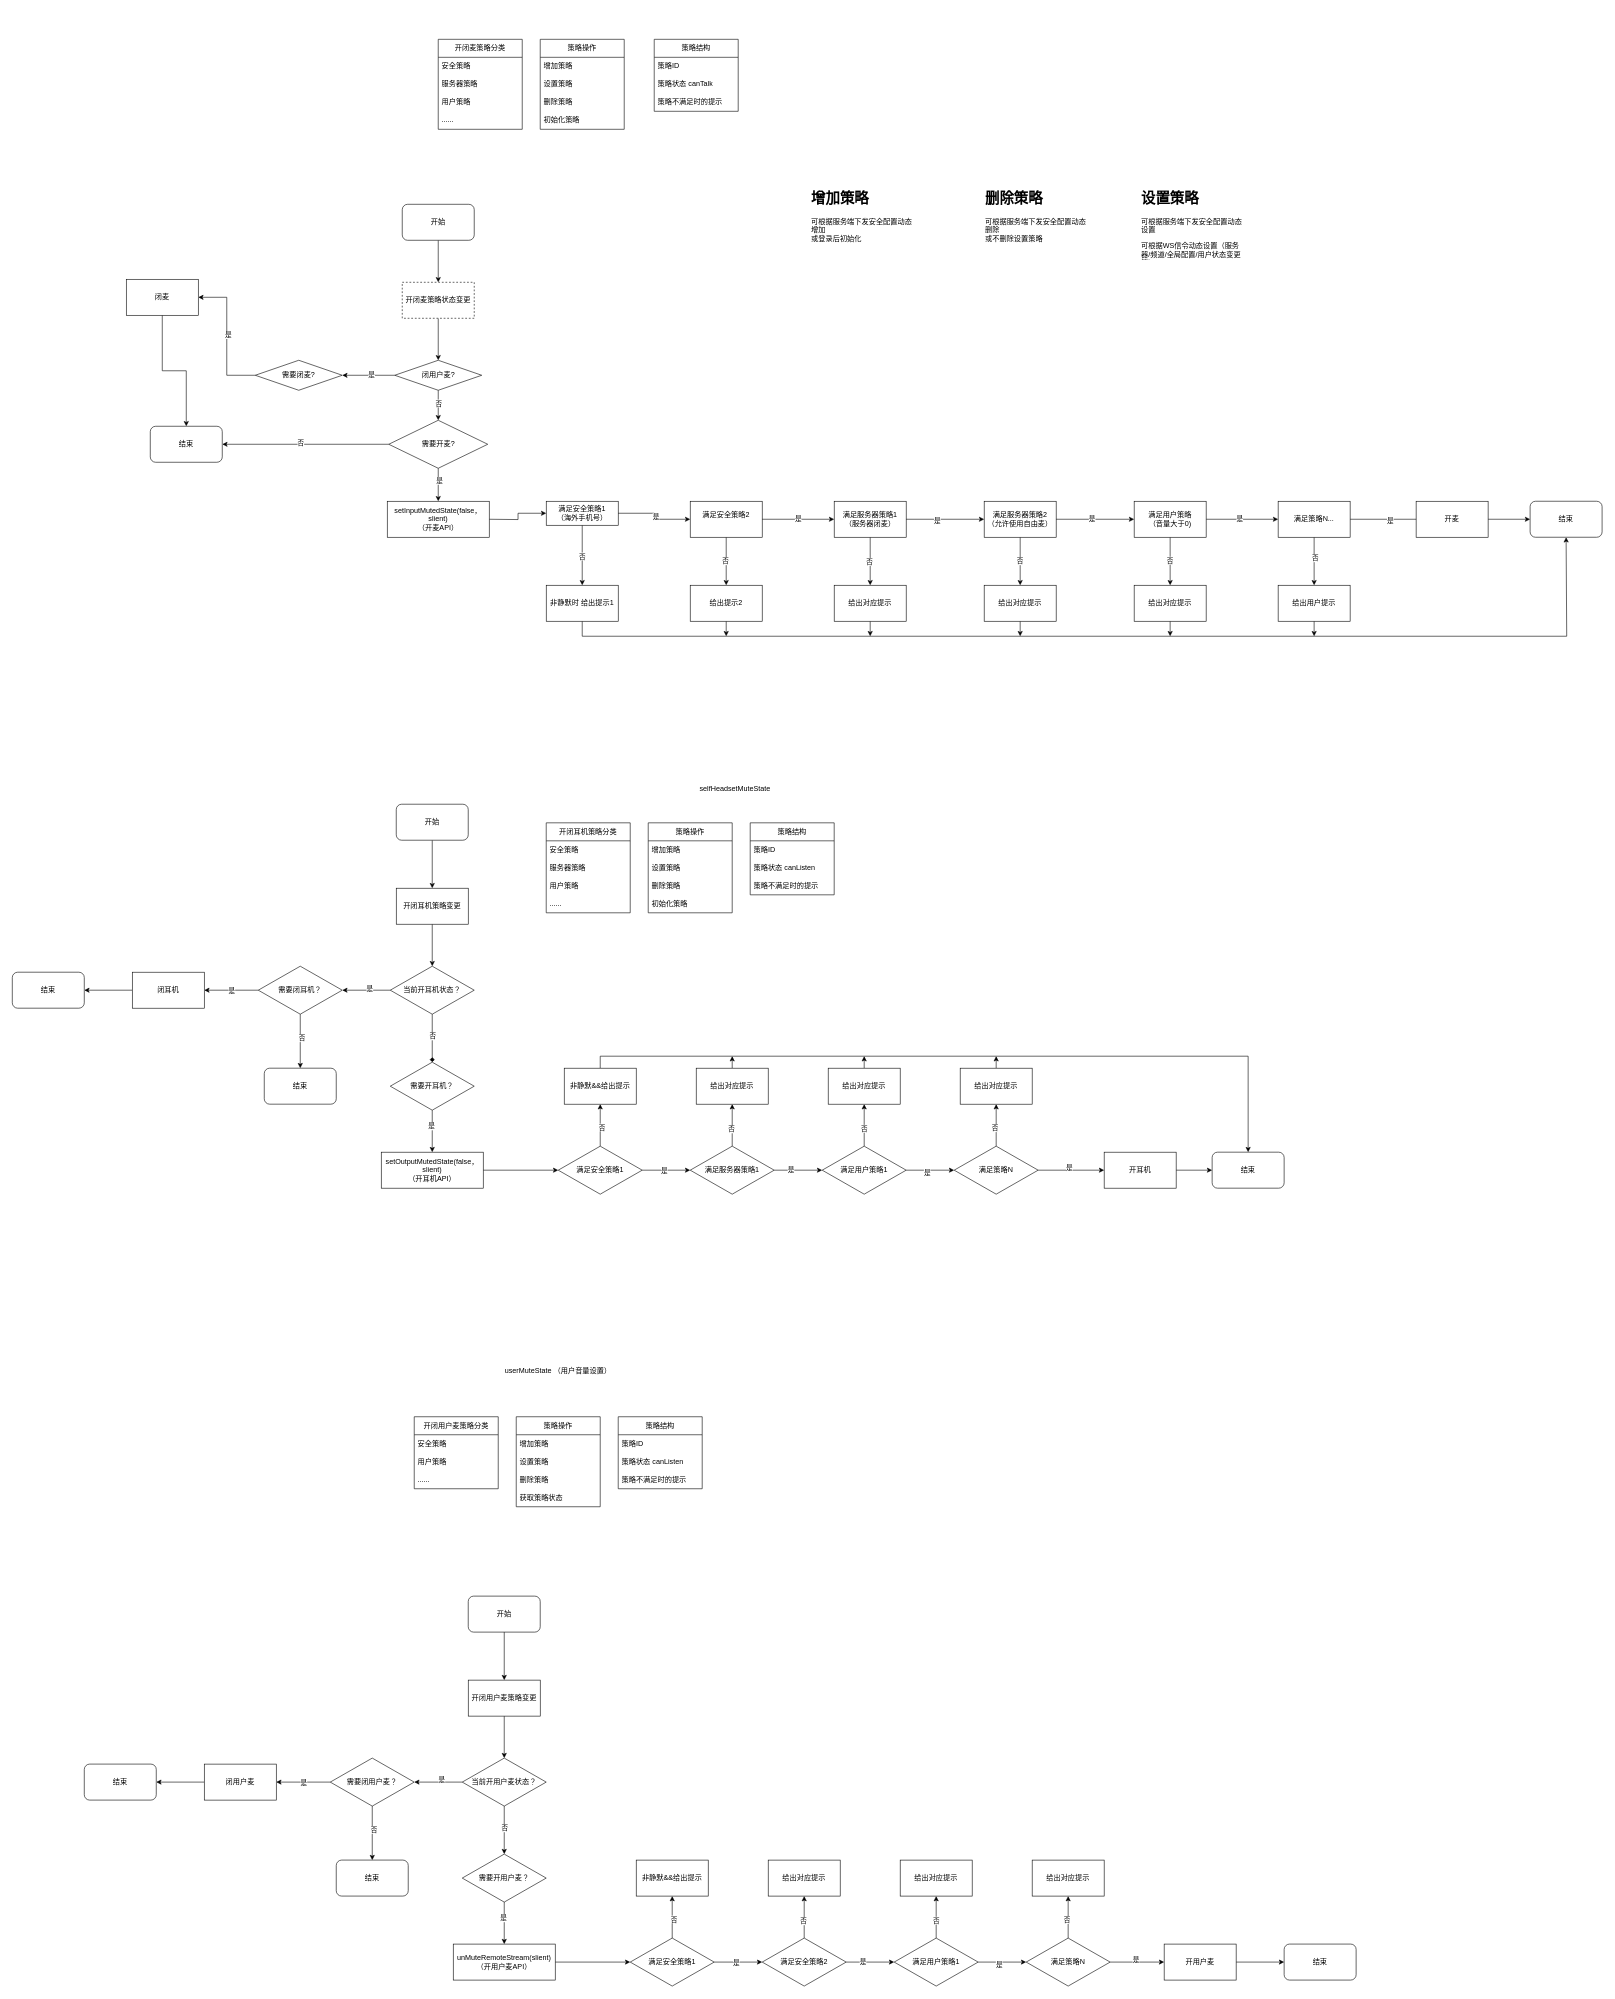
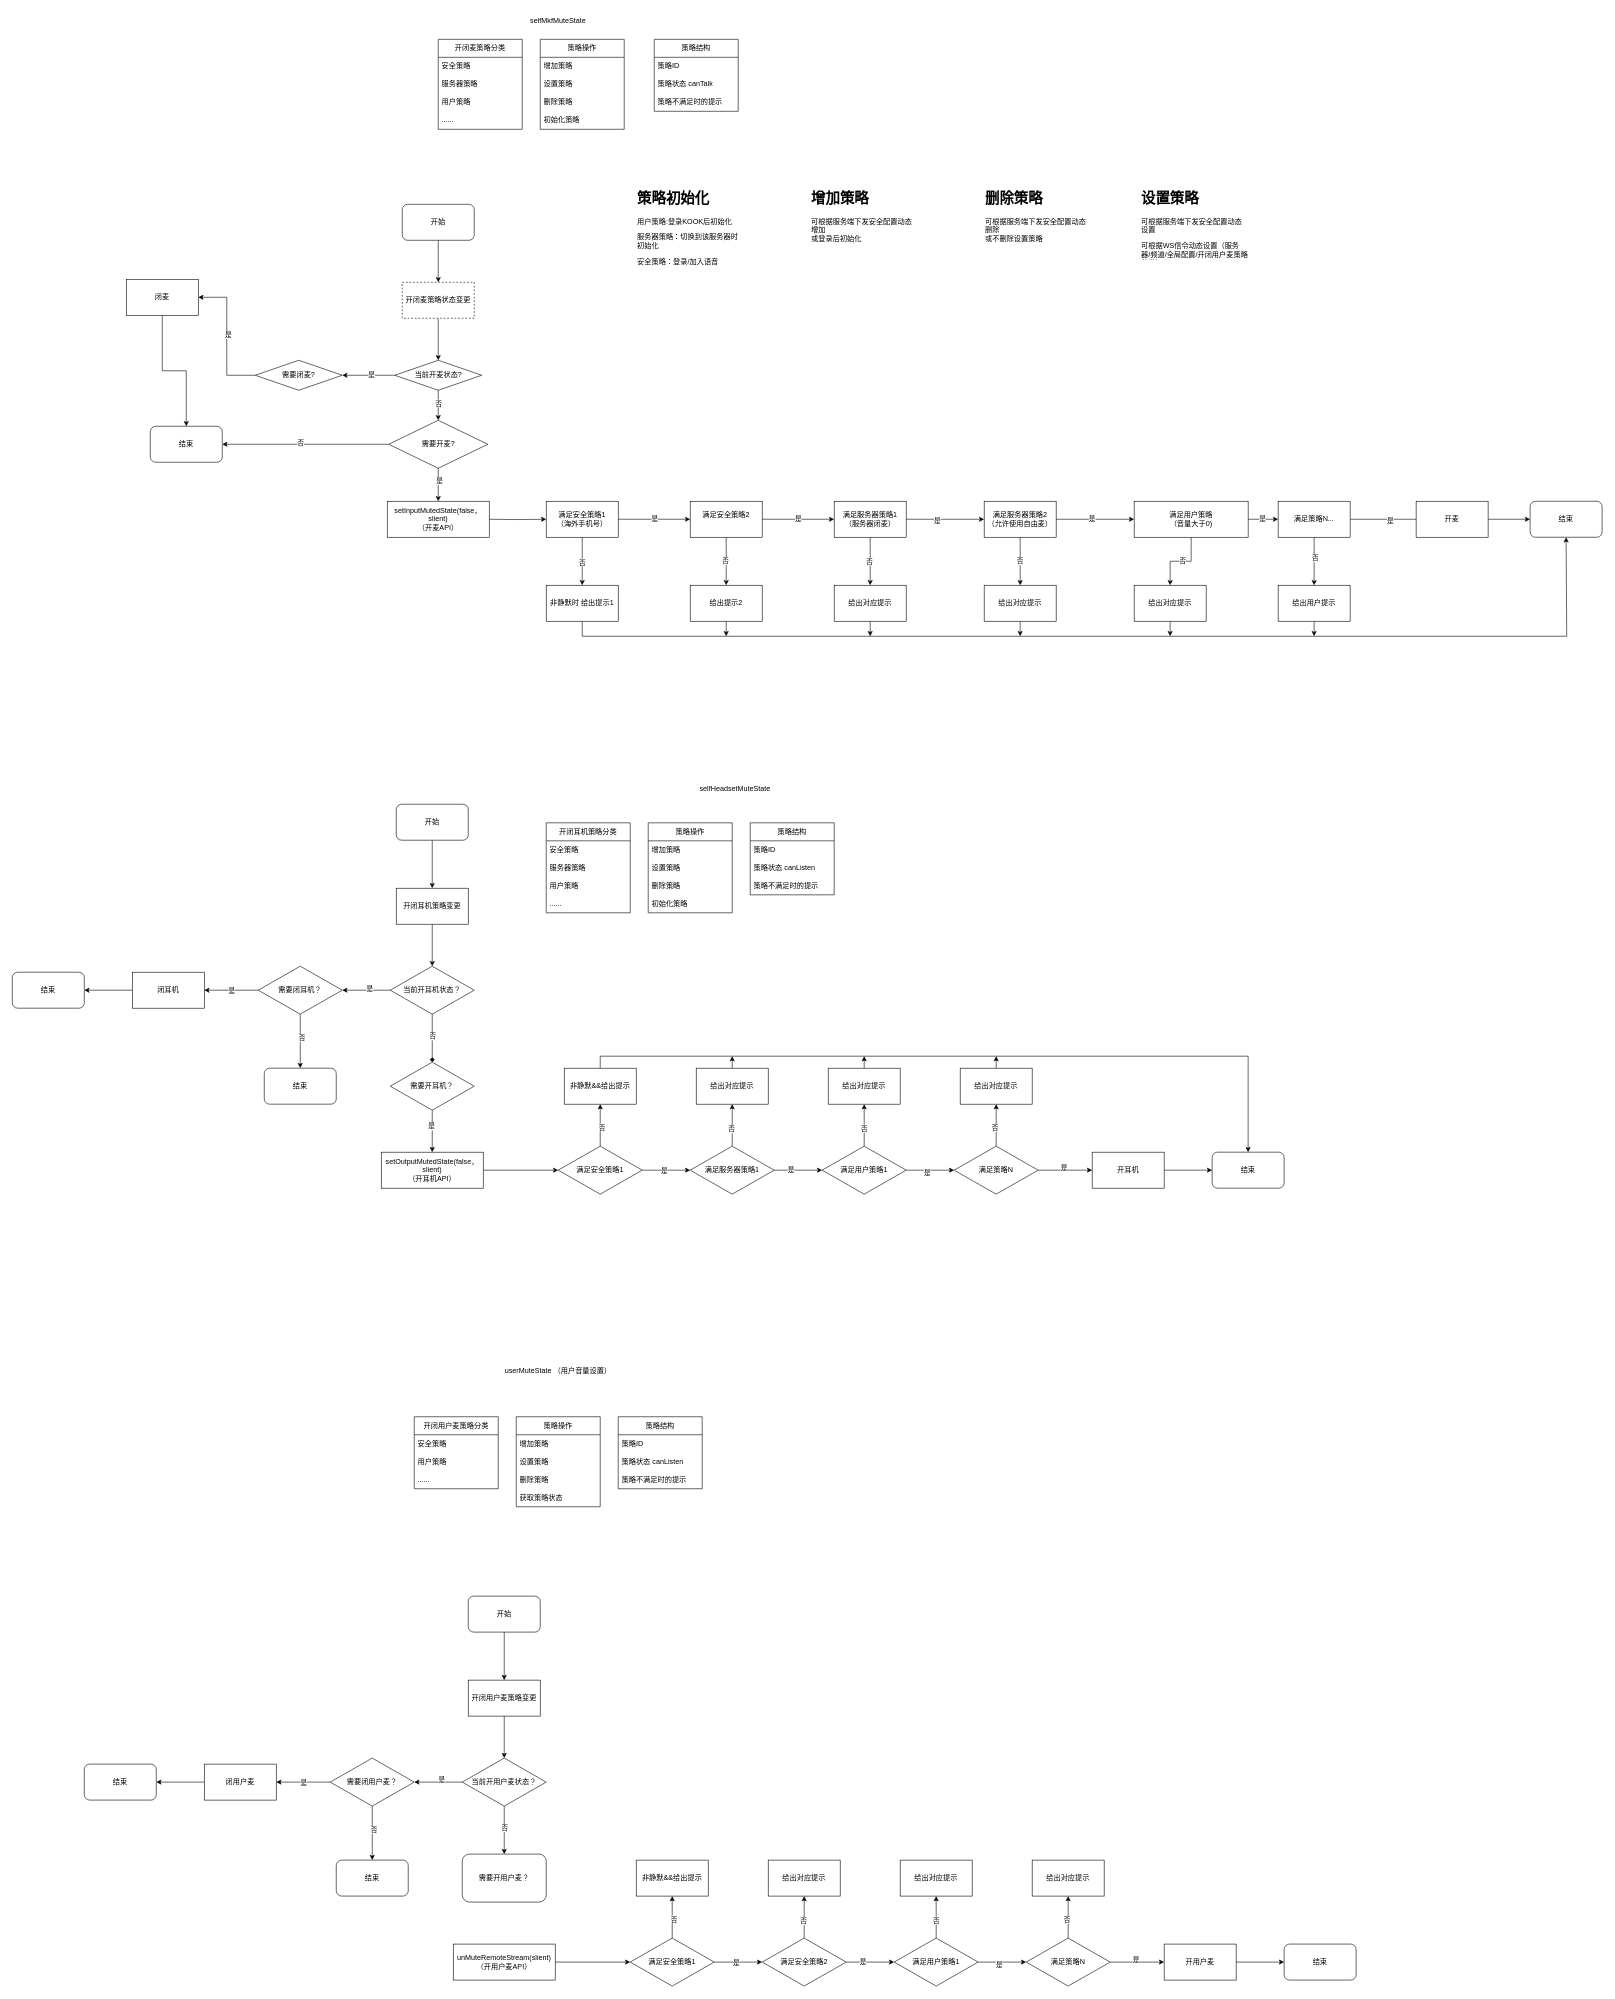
node "selfMkfMuteState": added
node "设置策略可根据服务端下发安全配置动态设置 可根据WS信令动态设置（服务器/频道/全局配置/用户状态变更等）": label "设置策略可根据服务端下发安全配置动态设置 可根据WS信令动态设置（服务器/频道/全局配置/用户状态变更等）" -> "设置策略可根据服务端下发安全配置动态设置 可根据WS信令动态设置（服务器/频道/全局配置/开闭用户麦策略分类）"
node "策略初始化用户策略:登录KOOK后初始化 服务器策略：切换到该服务器时初始化 安全策略：登录/加入语音": added
node "闭用户麦?": label "闭用户麦?" -> "当前开麦状态?"
node "满足安全策略1 （海外手机号）": size 72x24 -> 72x36
node "满足用户策略 （音量大于0)": size 72x36 -> 114x36
node "开耳机": moved (1140, 1170) -> (1128, 1170)
node "需要开用户麦？": shape diamond -> rounded rectangle
edge "需要开用户麦？" -> "unMuteRemoteStream(slient) （开用户麦API）": removed, label "是"
